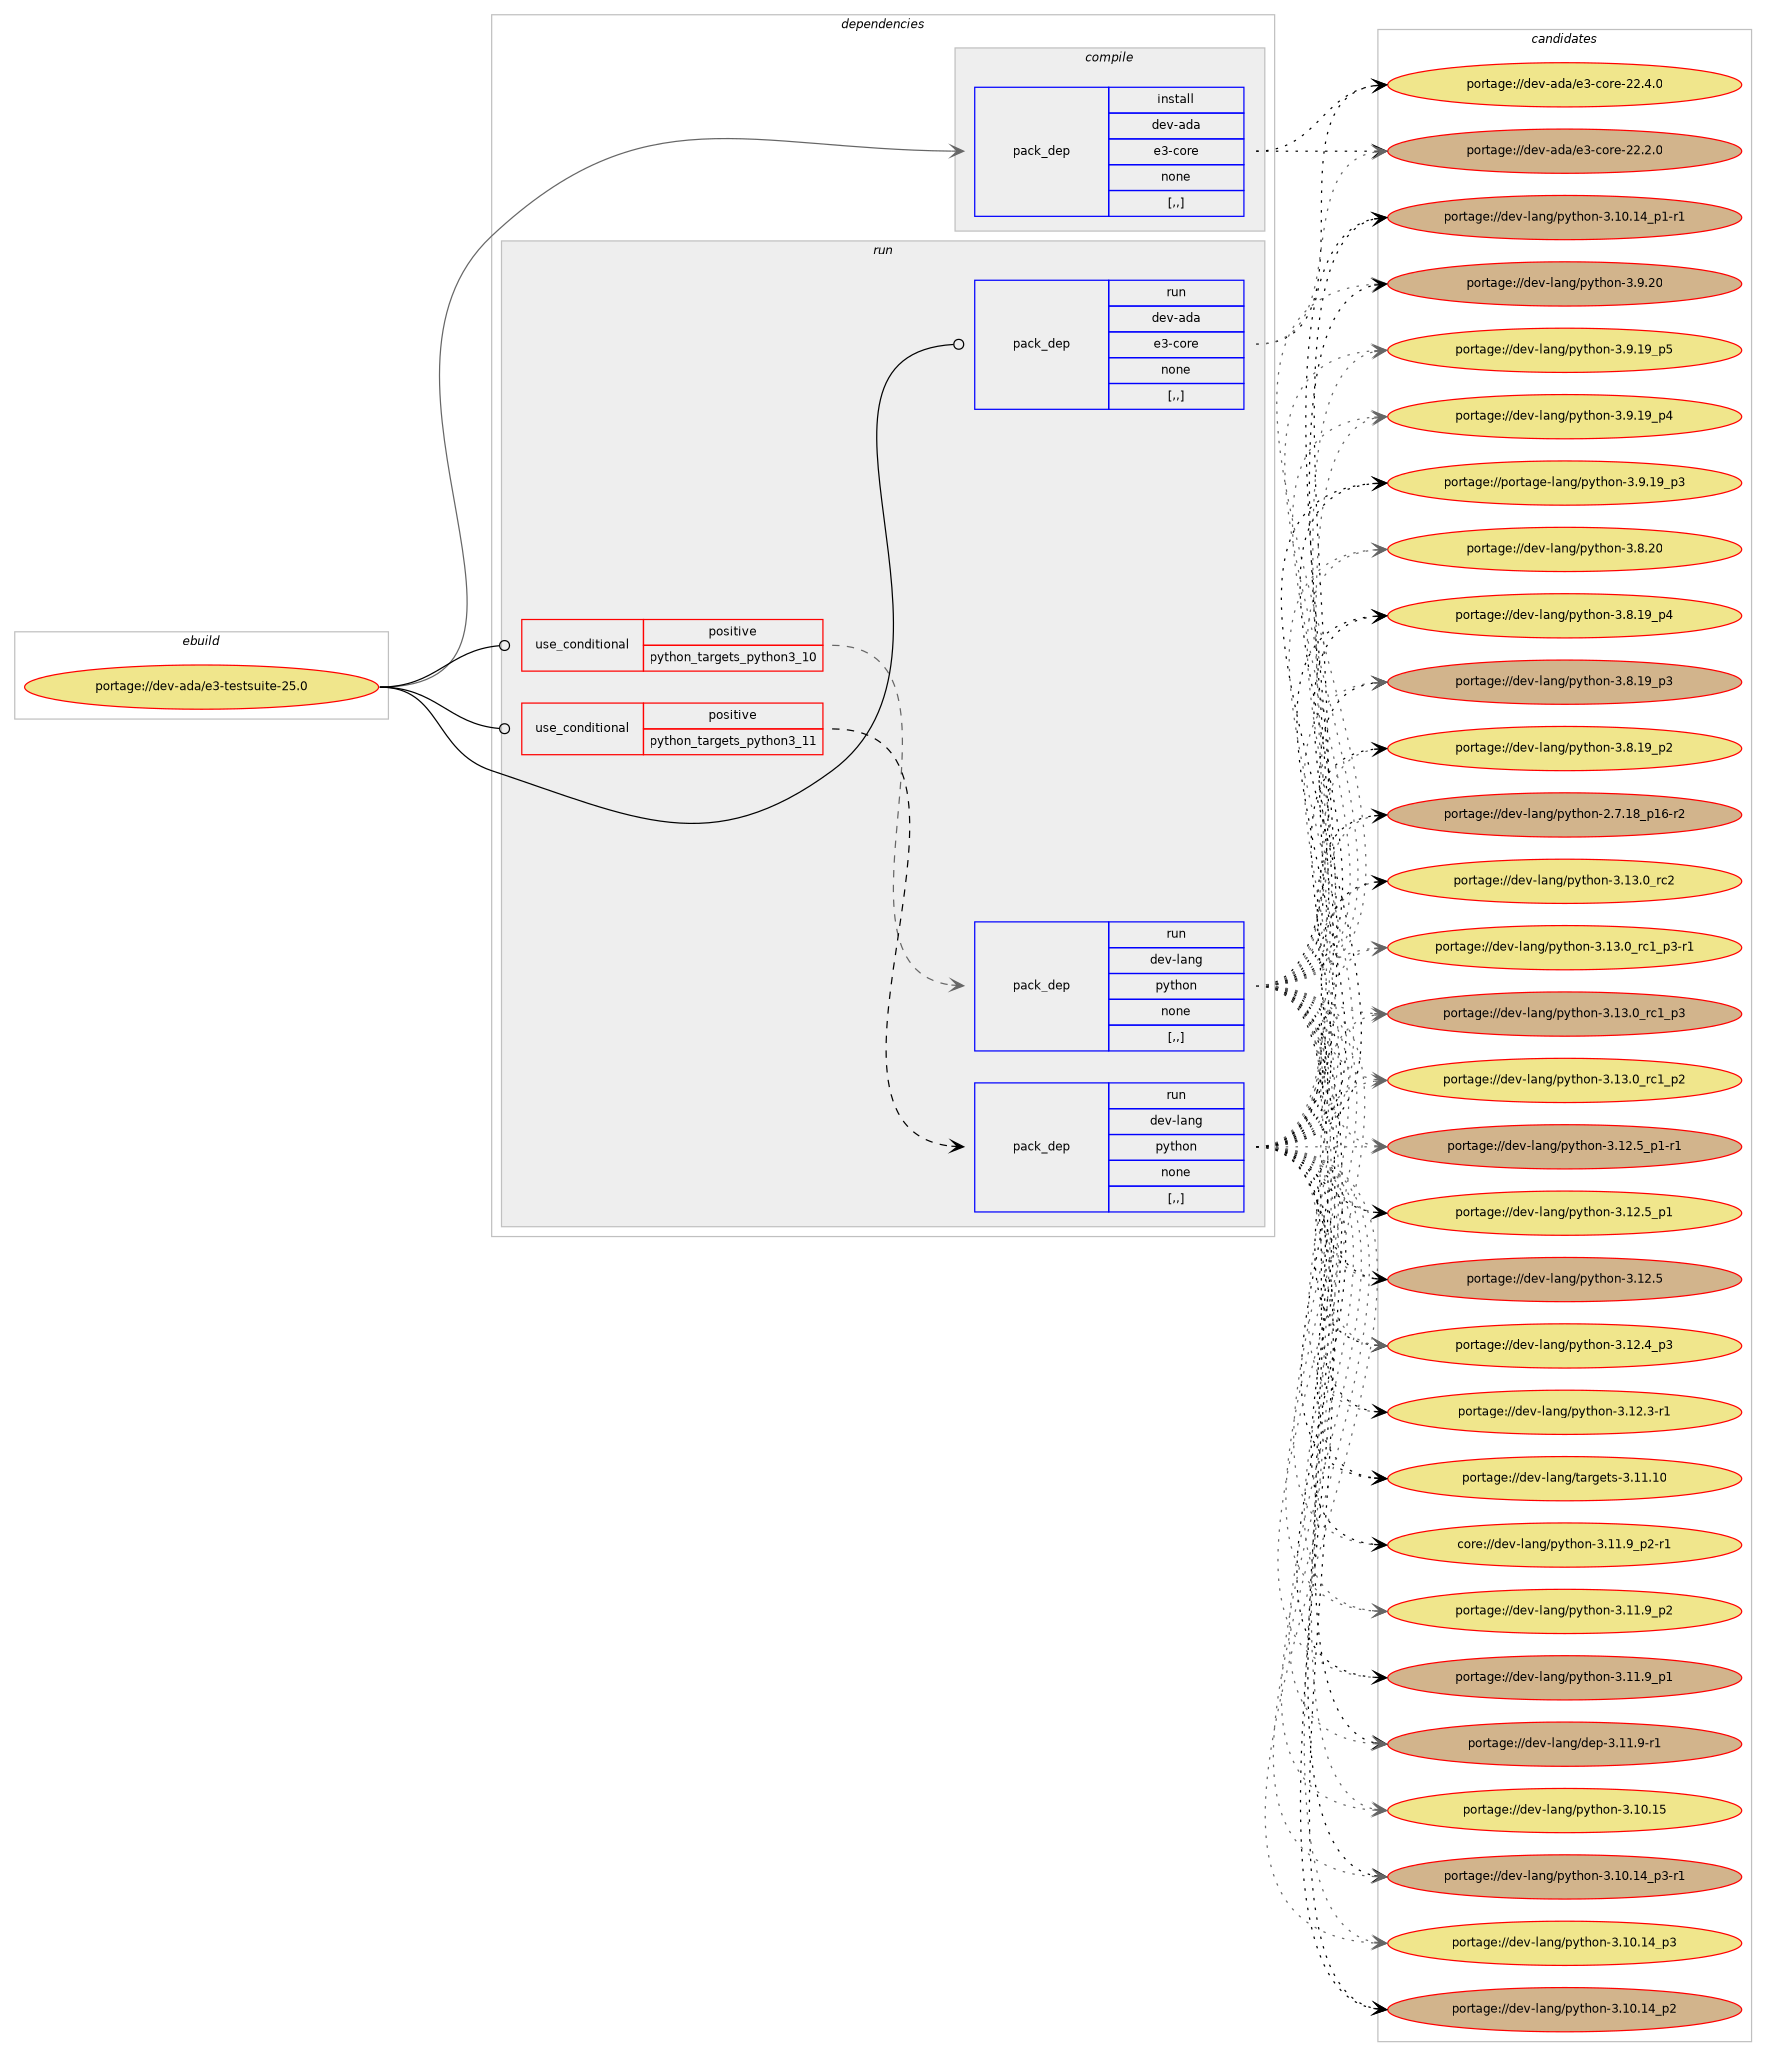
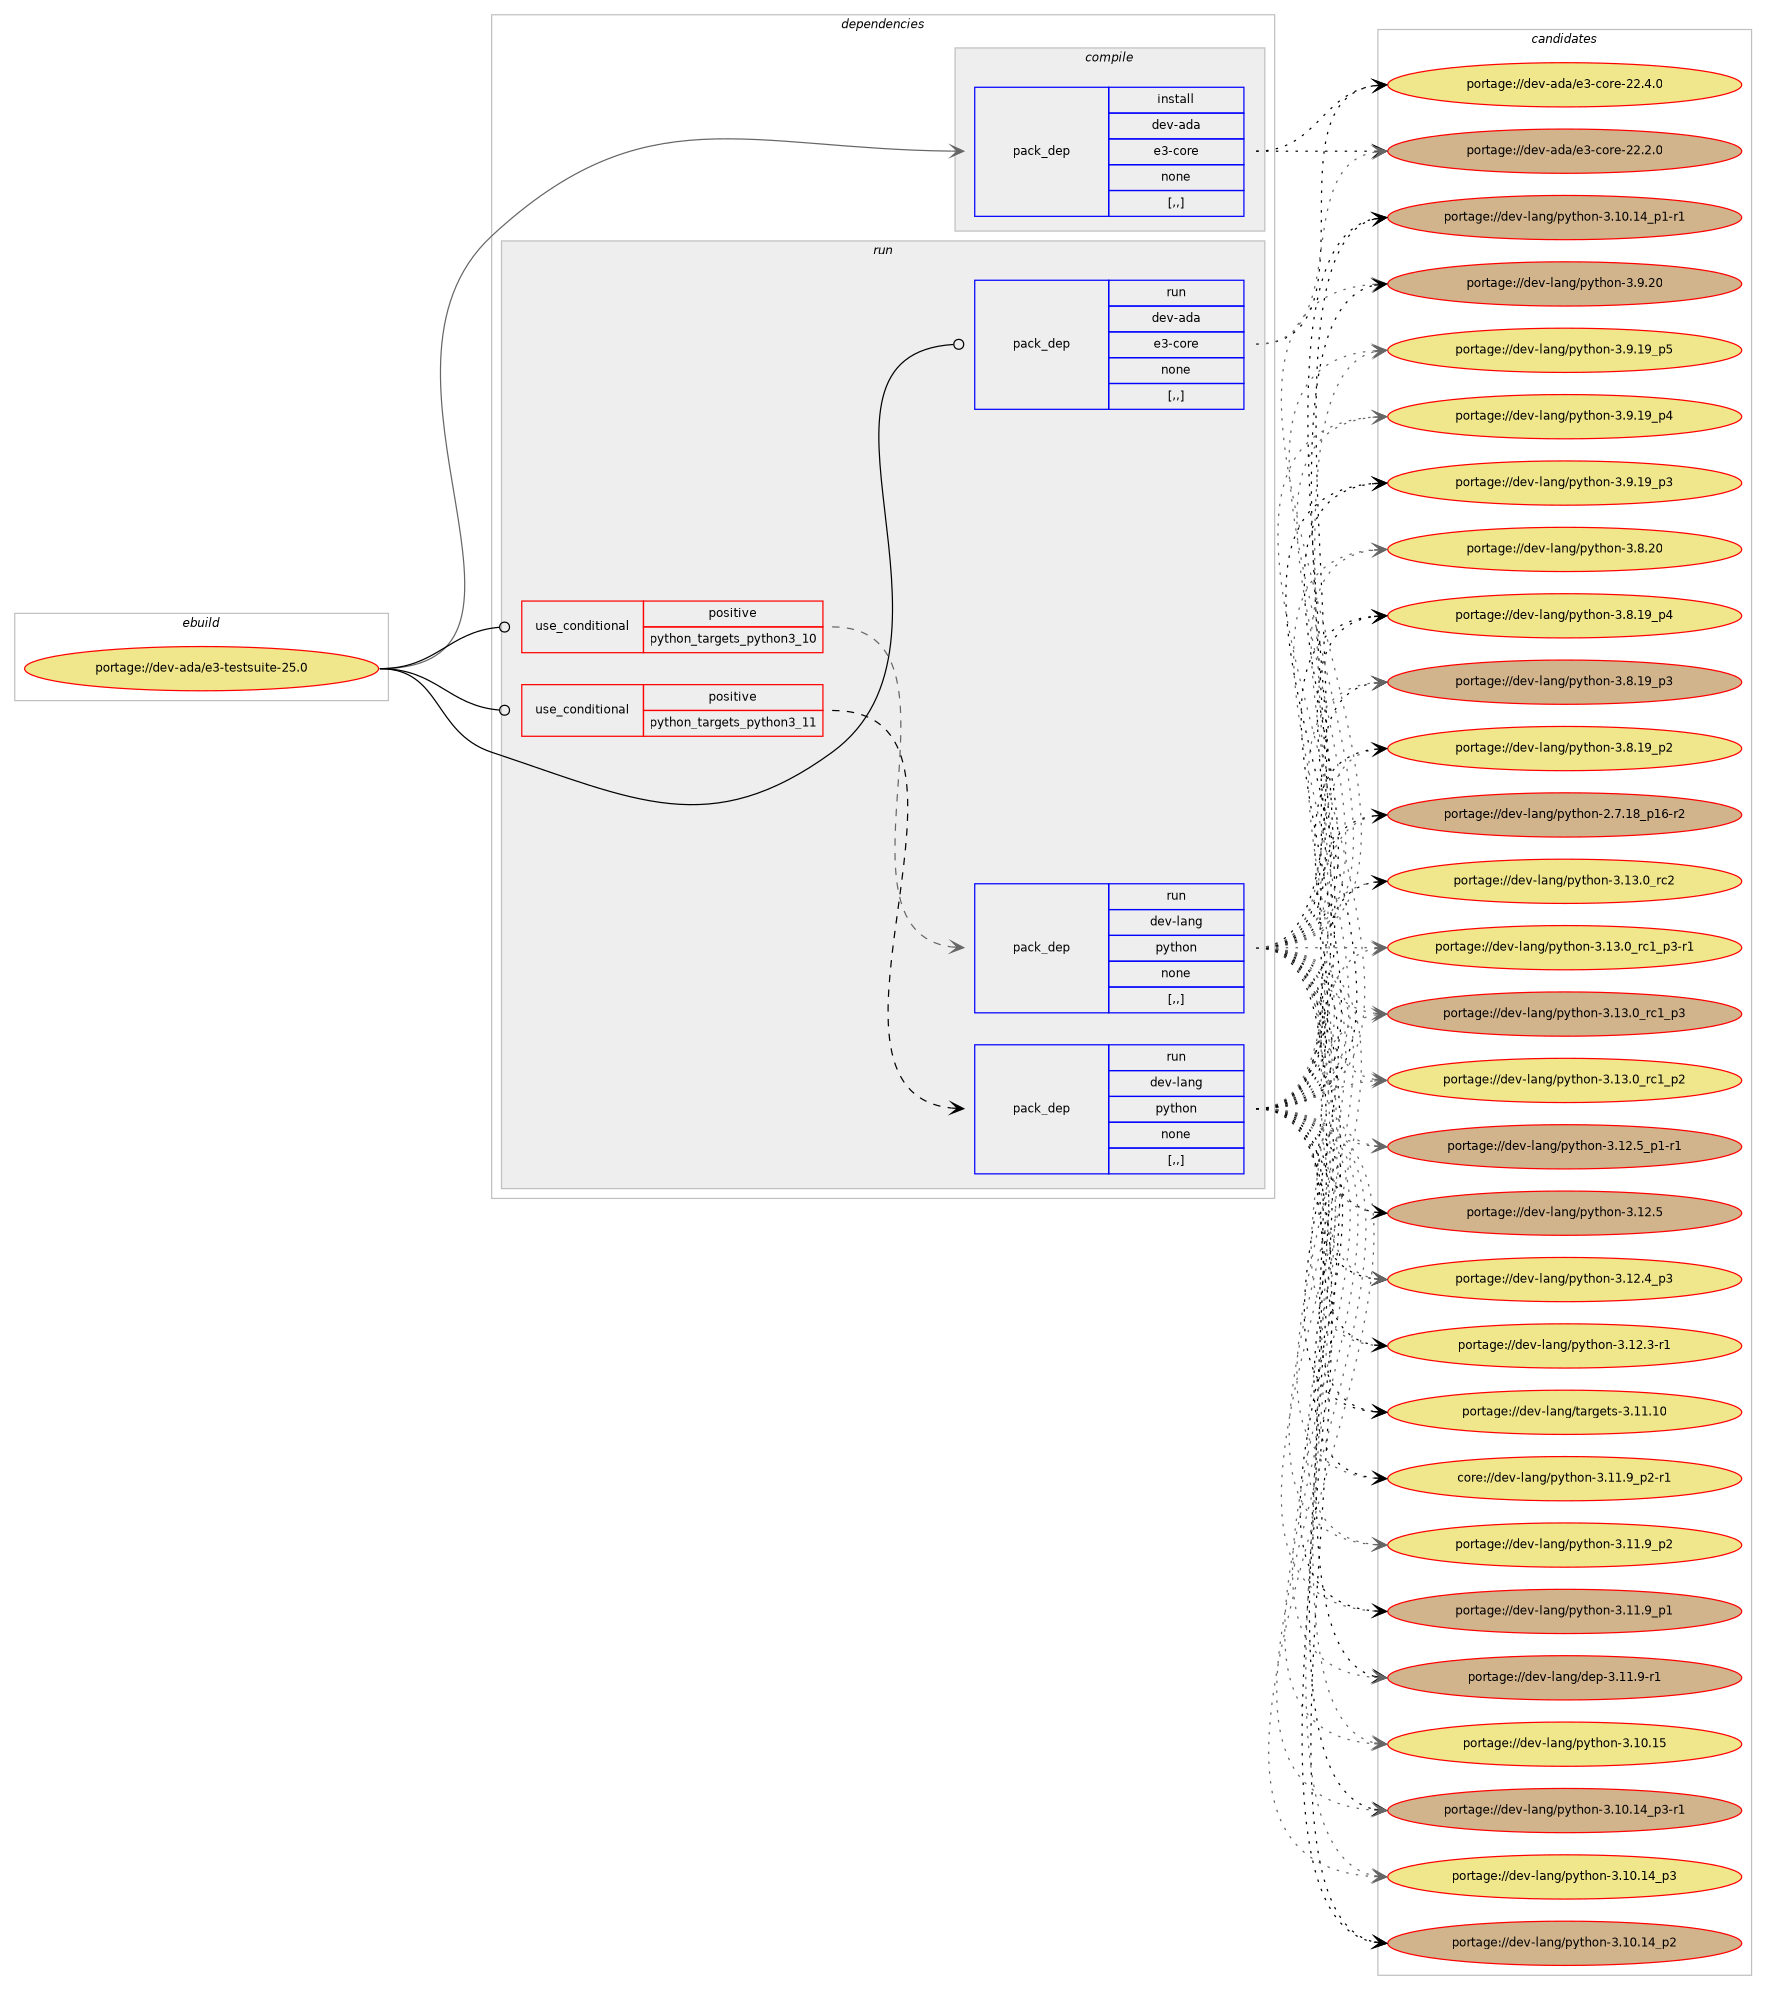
node "portage://portage-lang/python-3.9.19_p3": label "portage://portage-lang/python-3.9.19_p3" -> "portage://dev-lang/python-3.9.19_p3"
node "portage://dev-lang/python-3.12.5_p1": removed
